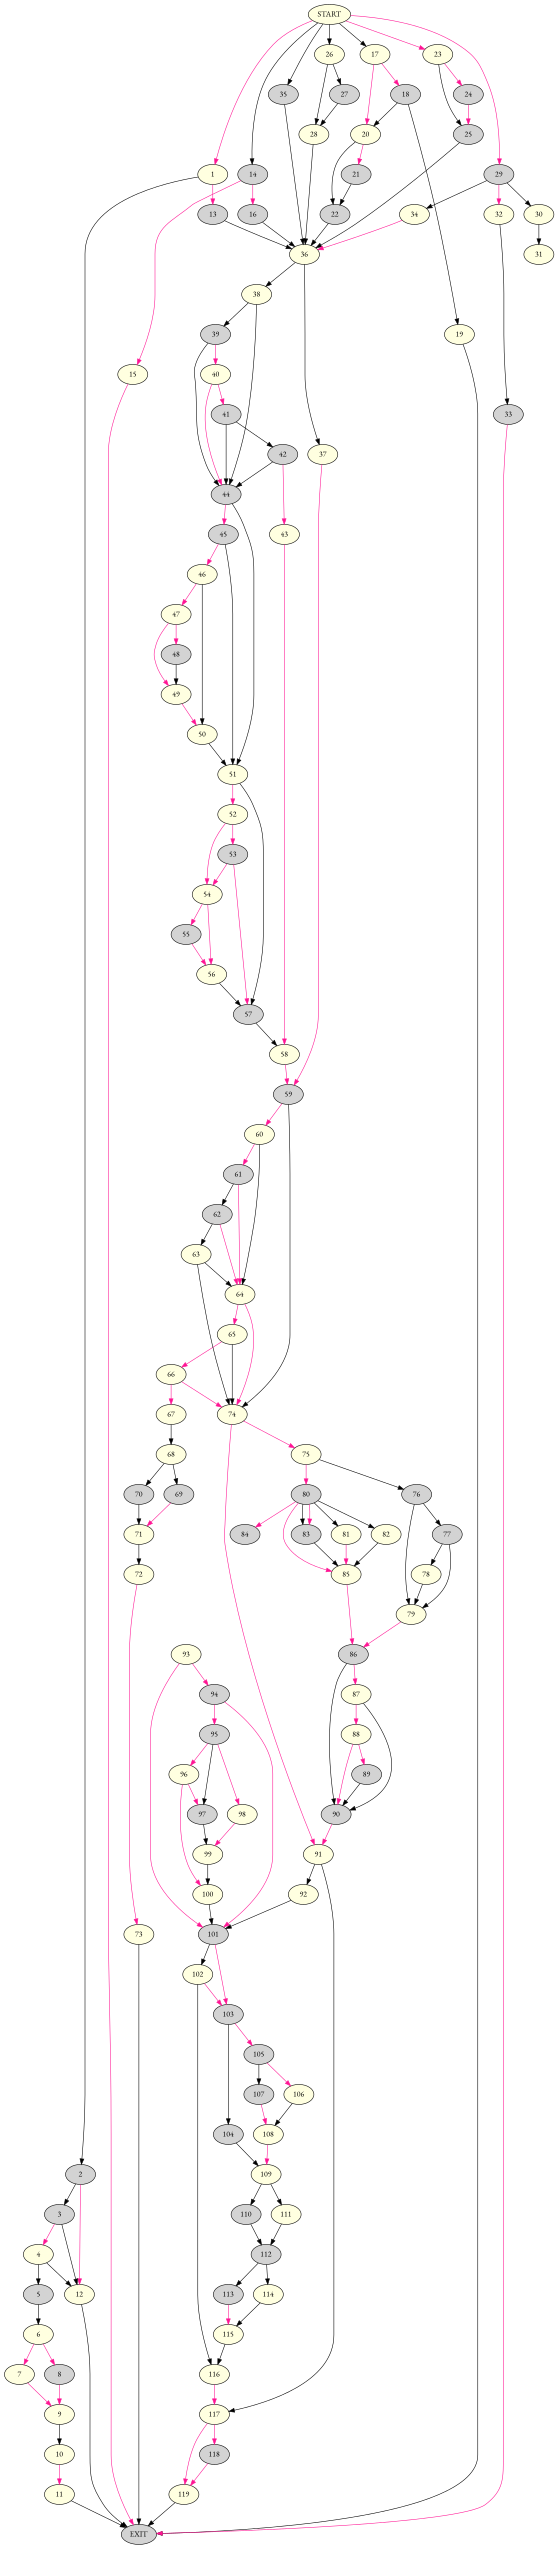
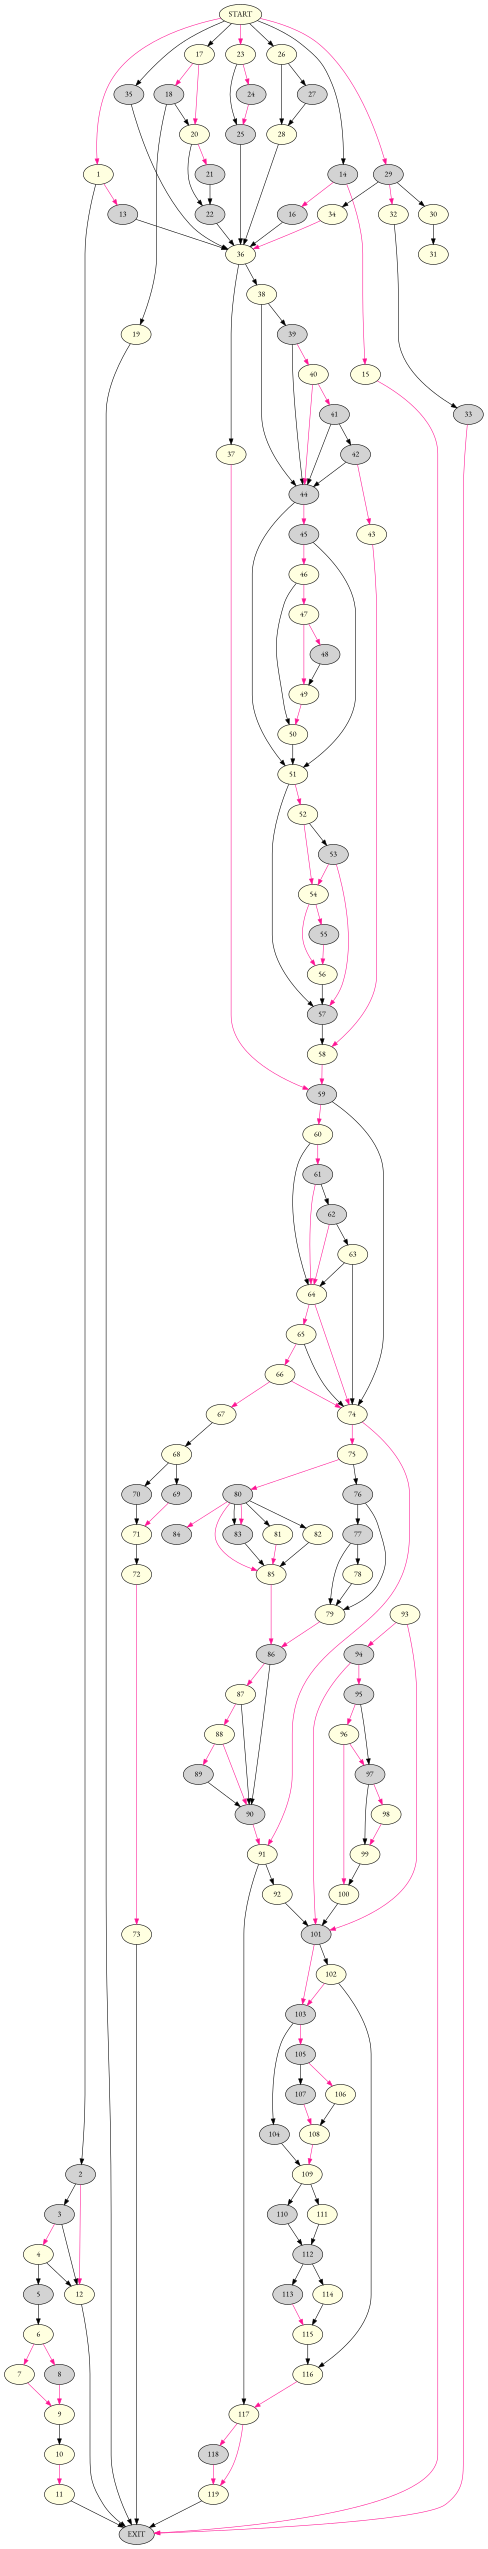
edge "52" -> "53": color deeppink -> black
edge "95" -> "98": now "97" -> "98"
